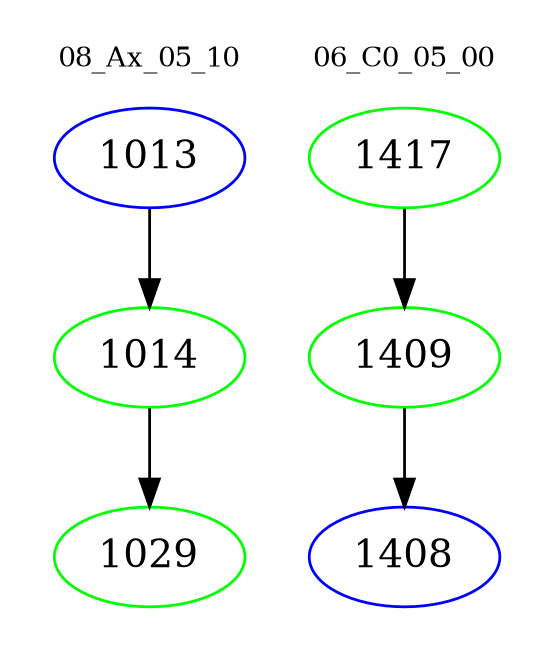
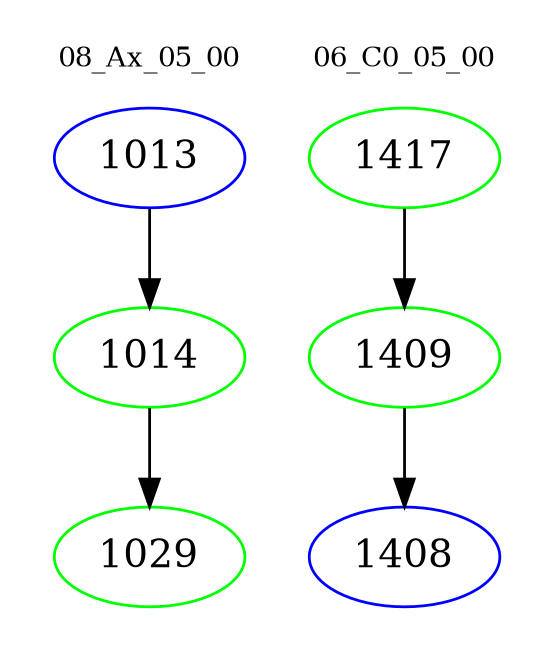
cluster "08_Ax_05_10": label "08_Ax_05_10" -> "08_Ax_05_00"
